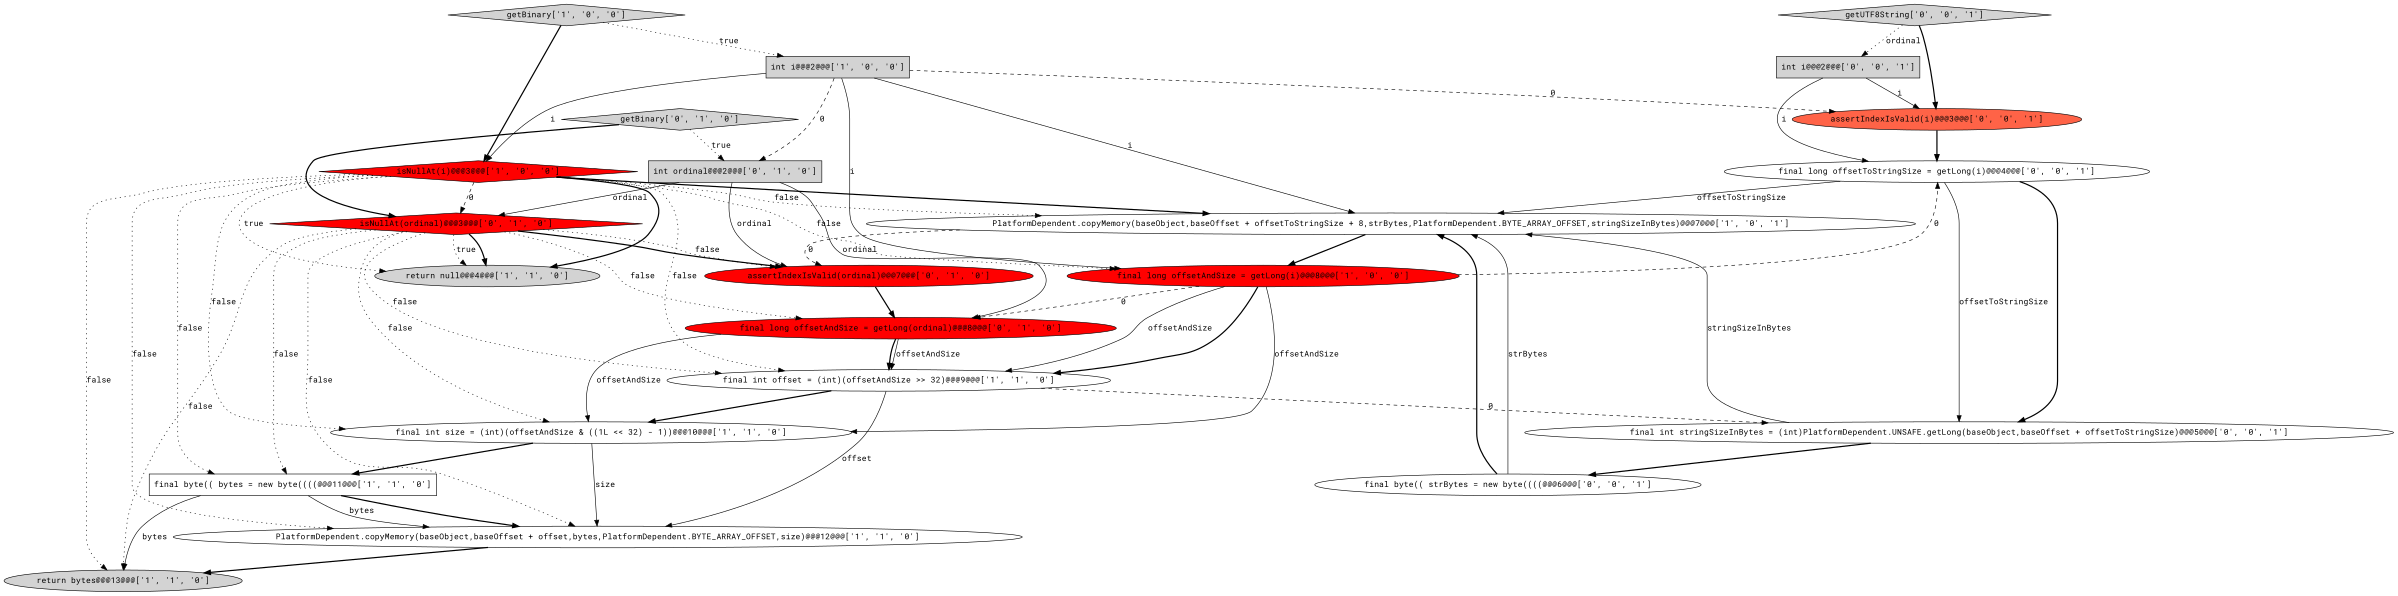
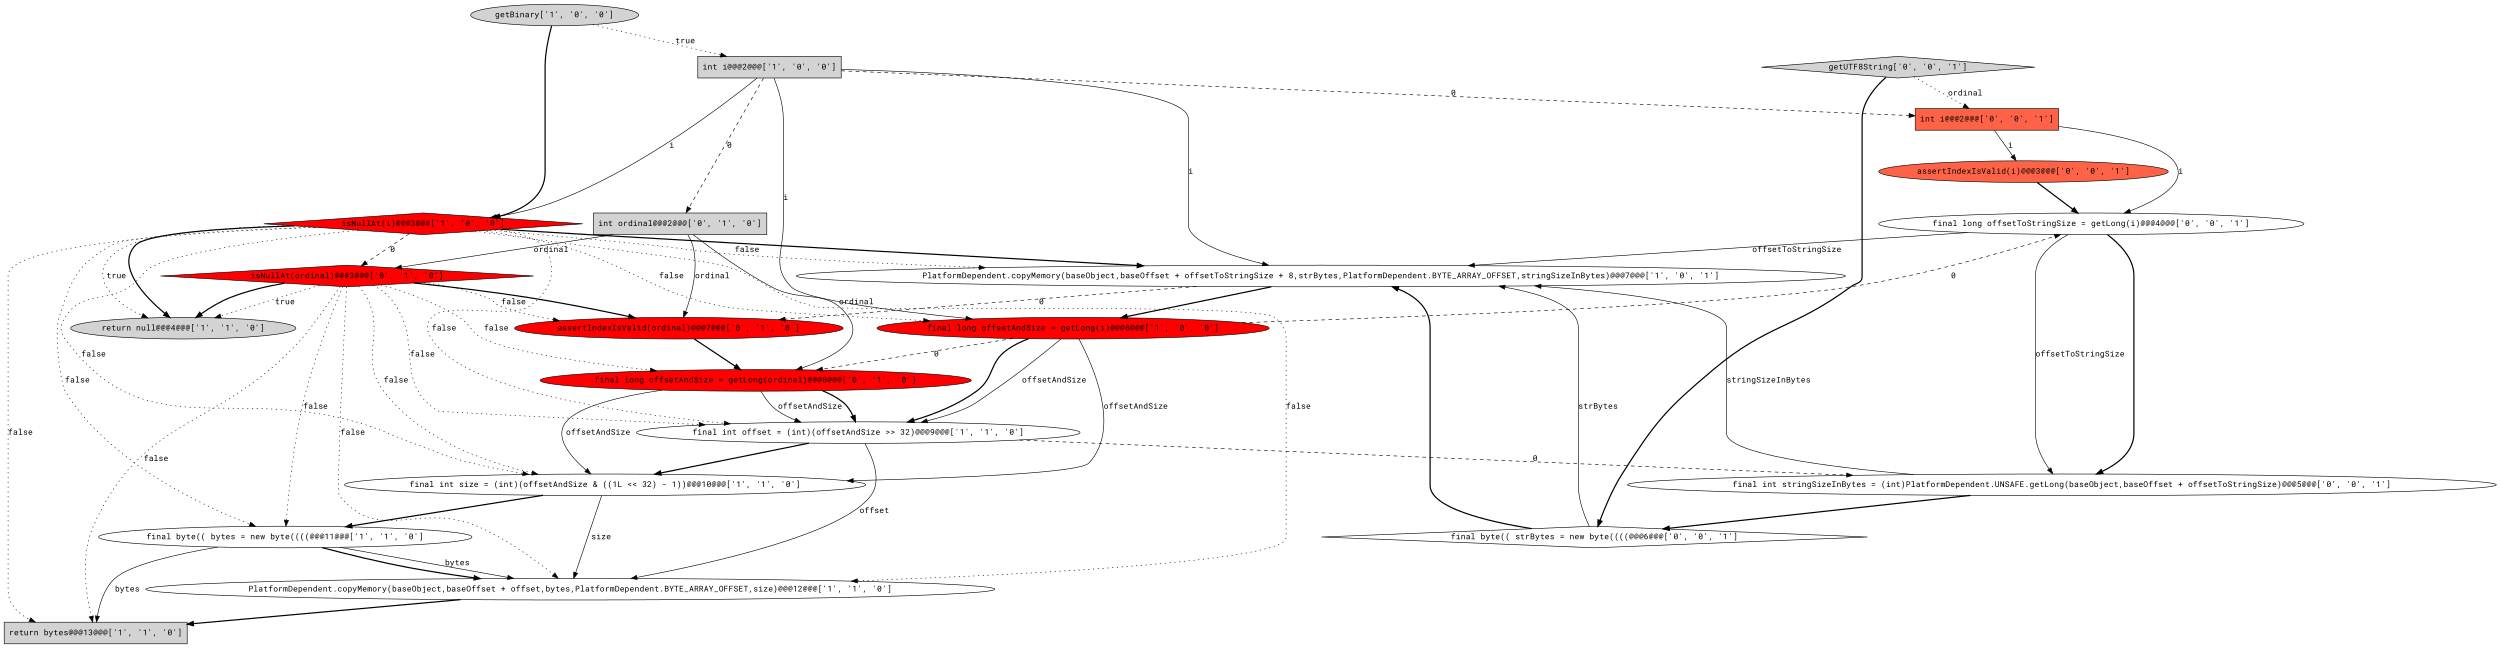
node "getBinary['1', '0', '0']": shape diamond -> ellipse
edge "getUTF8String['0', '0', '1']" -> "assertIndexIsValid(i)@@@3@@@['0', '0', '1']": now "getUTF8String['0', '0', '1']" -> "final byte(( strBytes = new byte((((@@@6@@@['0', '0', '1']"
node "int i@@@2@@@['0', '0', '1']": fillcolor lightgray -> tomato
edge "int i@@@2@@@['1', '0', '0']" -> "assertIndexIsValid(i)@@@3@@@['0', '0', '1']": now "int i@@@2@@@['1', '0', '0']" -> "int i@@@2@@@['0', '0', '1']"
node "getBinary['0', '1', '0']": removed
node "final byte(( bytes = new byte((((@@@11@@@['1', '1', '0']": shape box -> ellipse
node "final byte(( strBytes = new byte((((@@@6@@@['0', '0', '1']": shape ellipse -> diamond
node "return bytes@@@13@@@['1', '1', '0']": shape ellipse -> box
